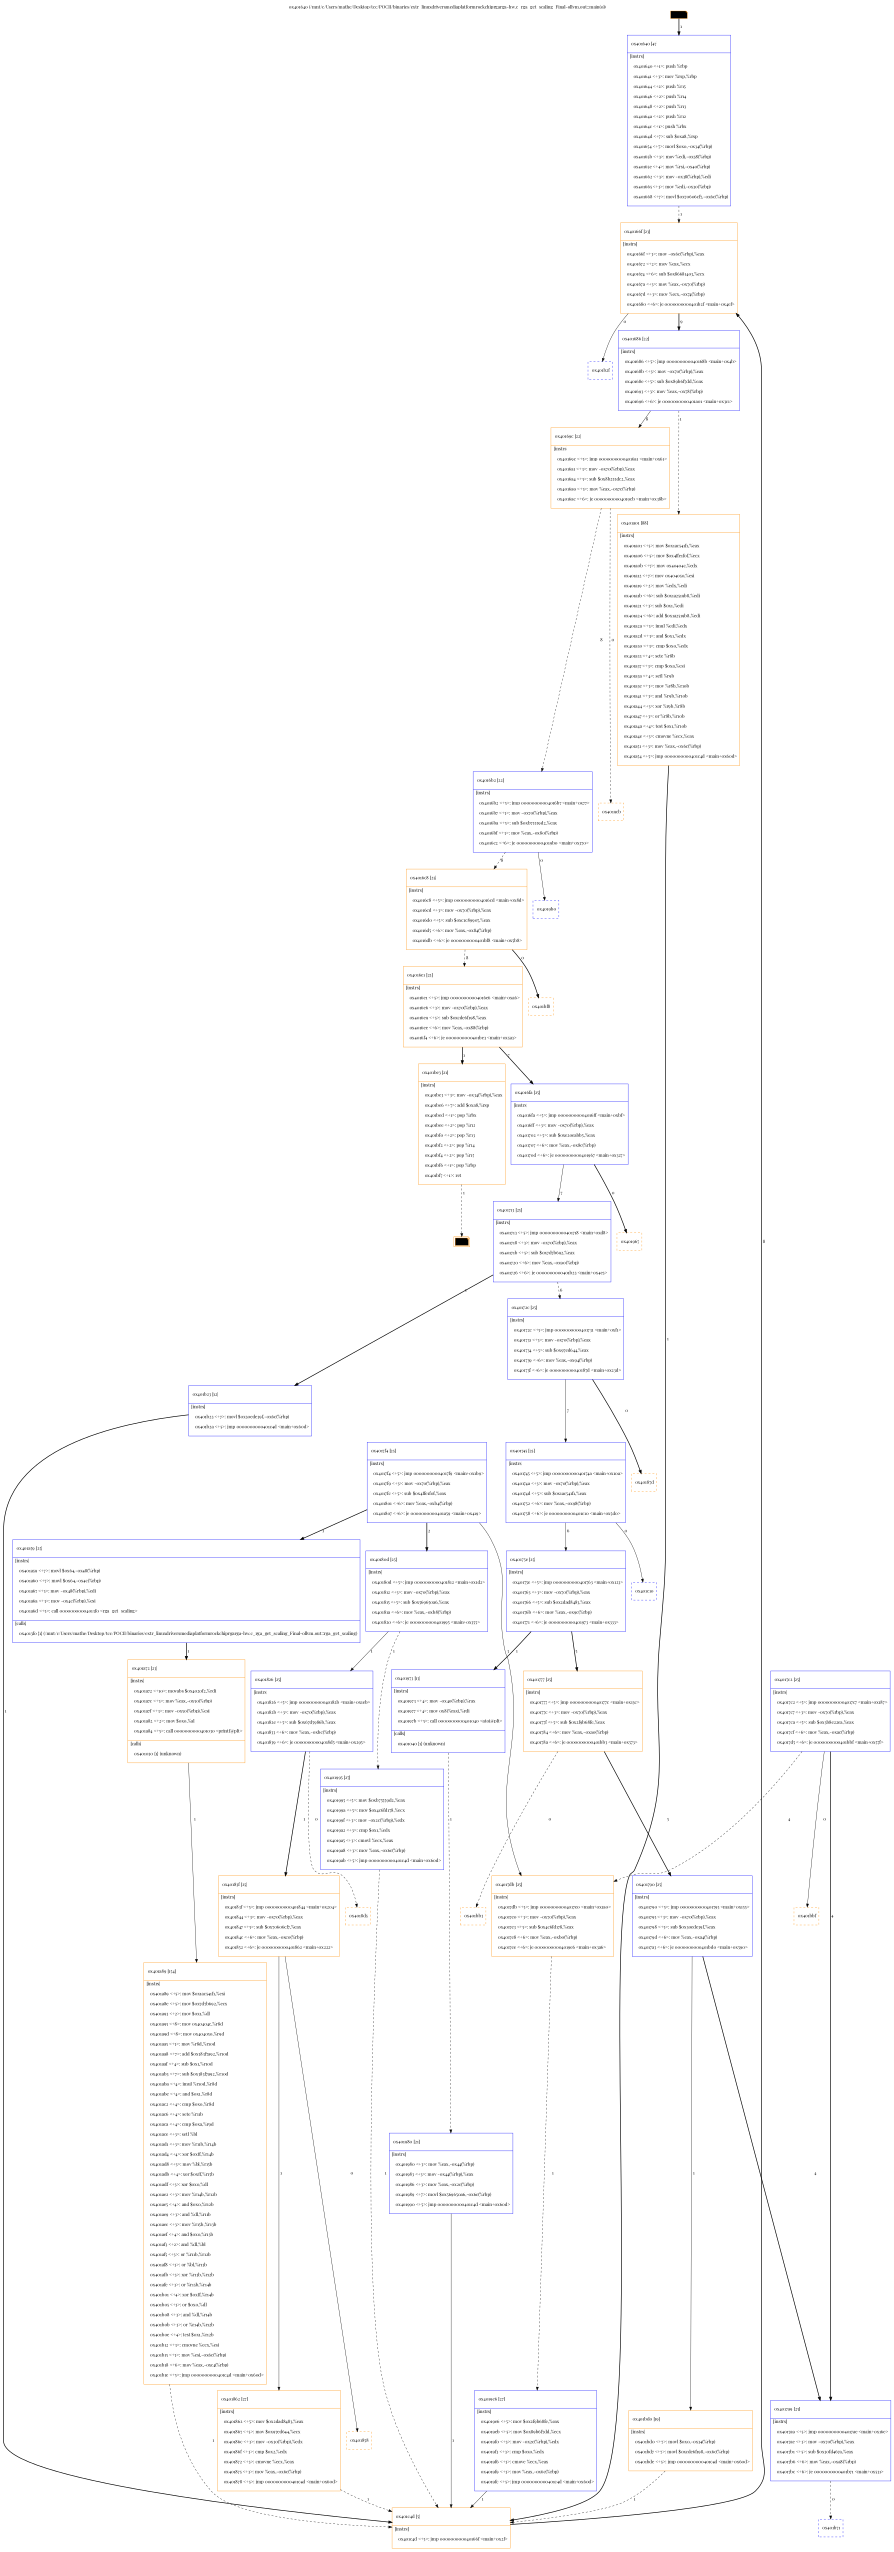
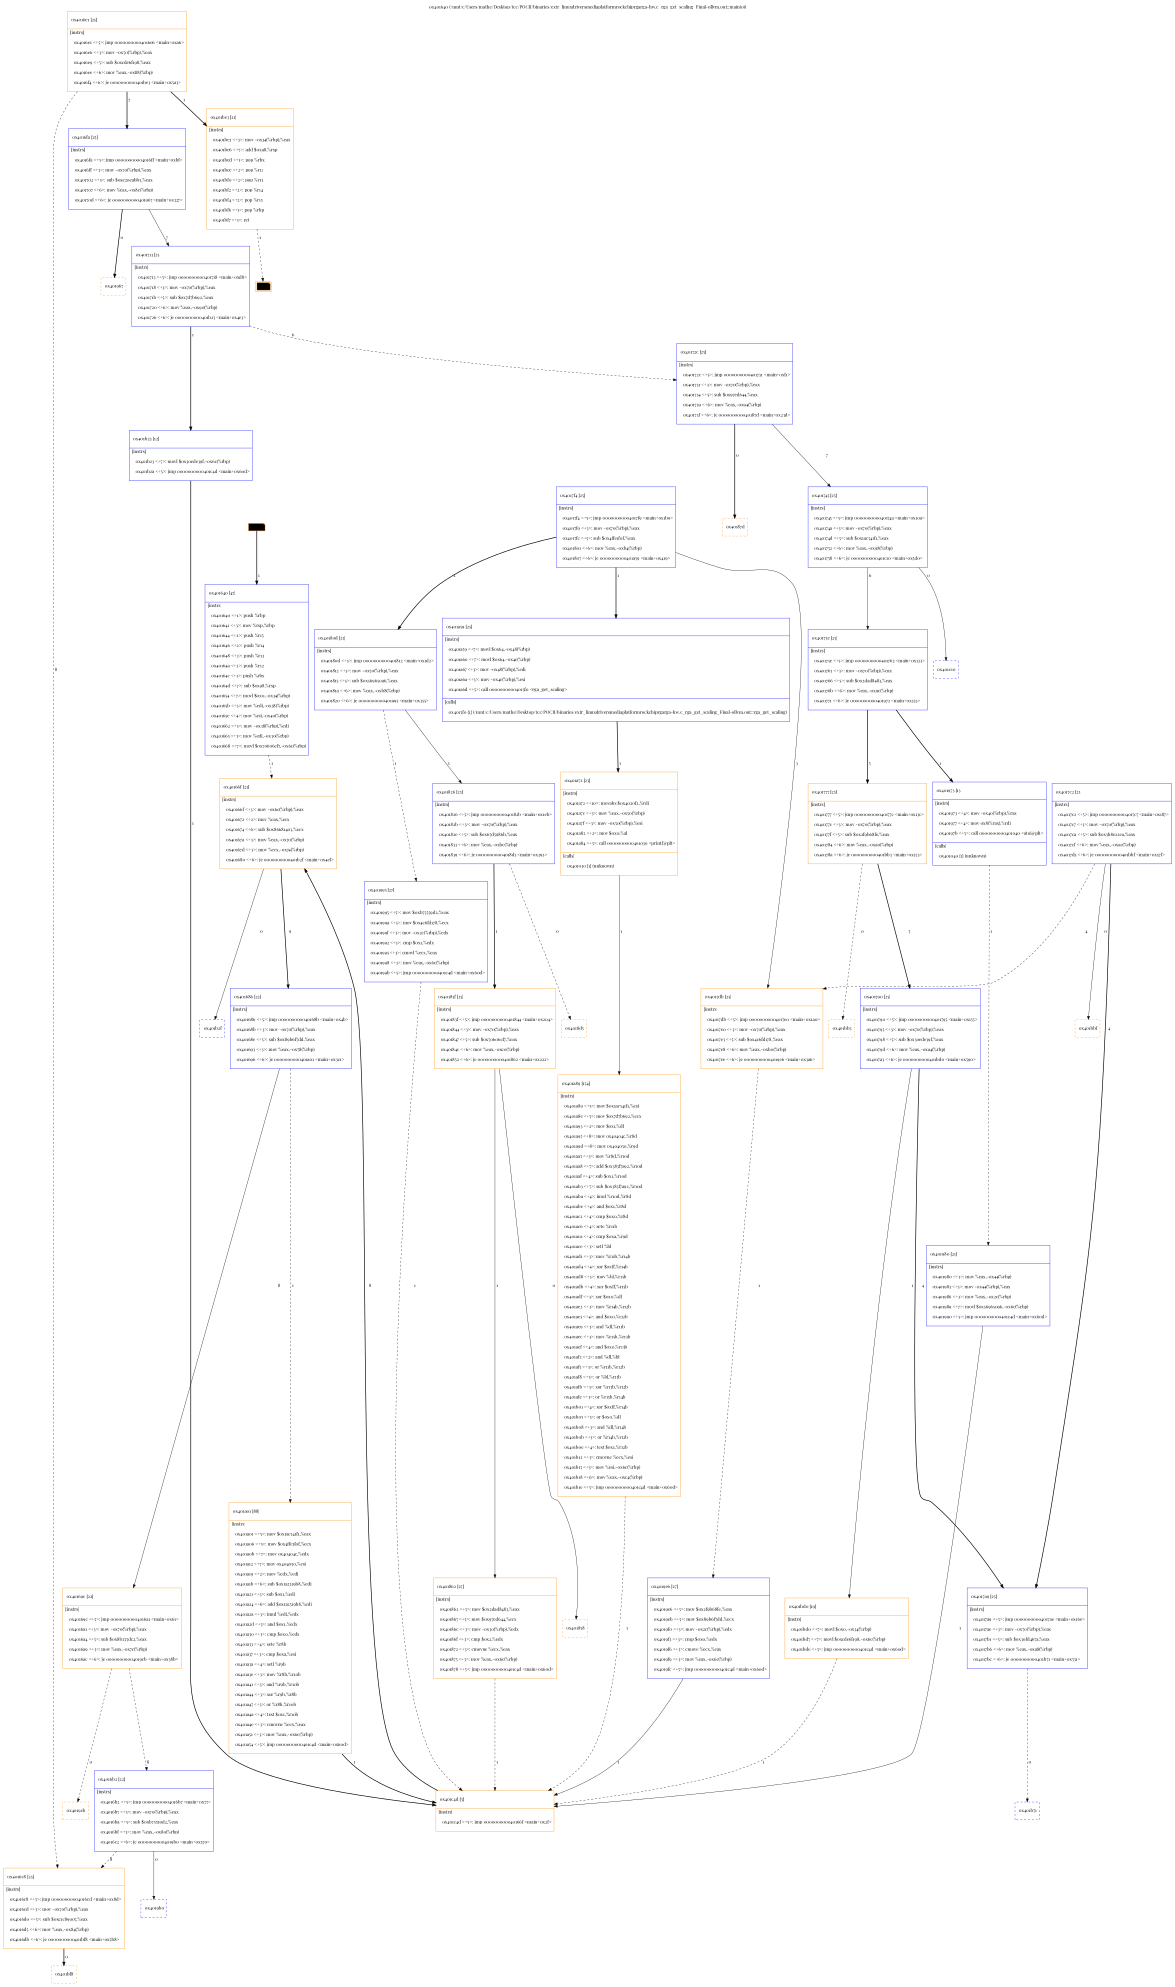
edge "0x4016c8 [25]" -> "0x4016e1 [25]": reversed
